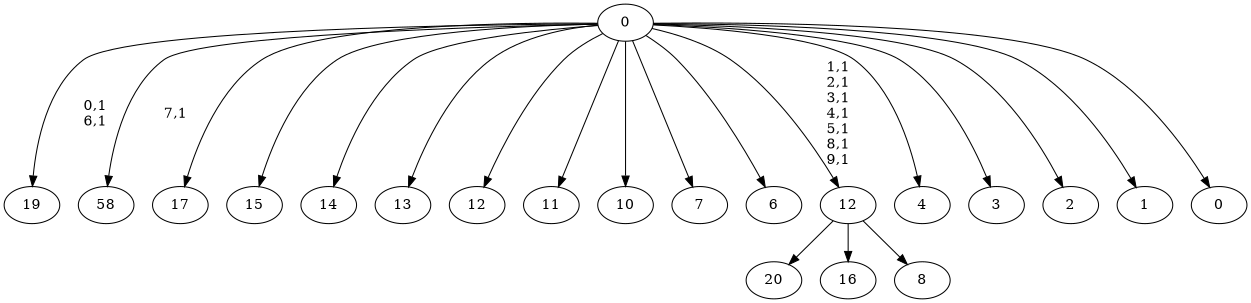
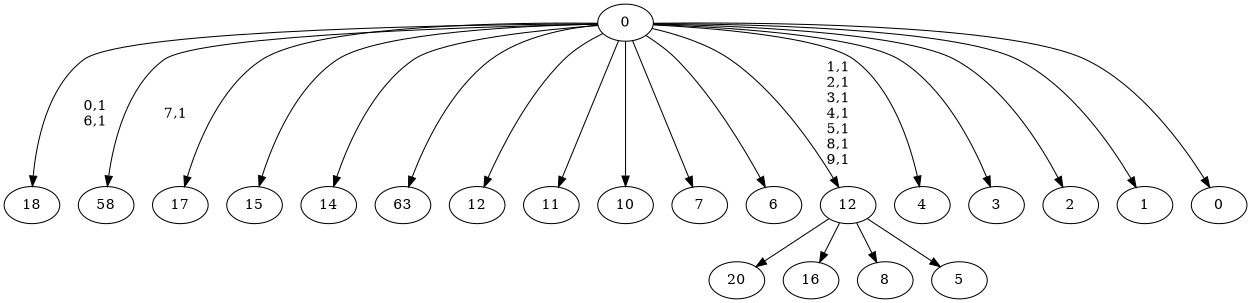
node "19": label "19" -> "18"
node "13": label "13" -> "63"
node "5": added
